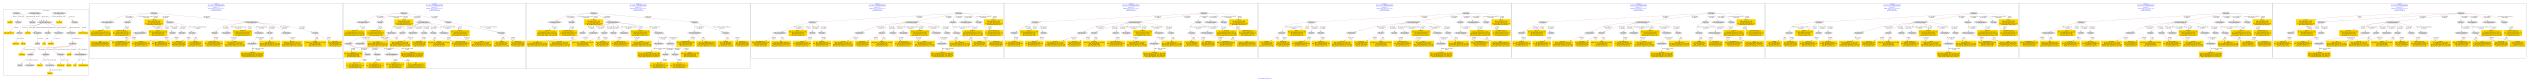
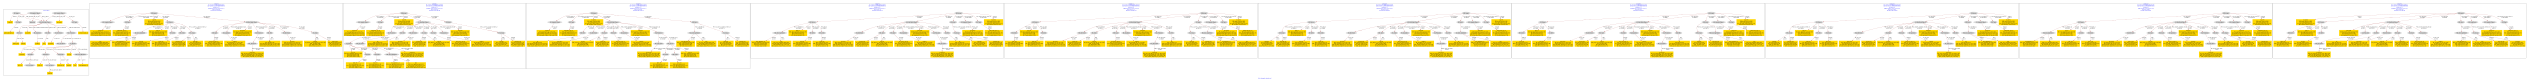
node "creditLine": fillcolor lightgray -> gold
node "E52_Time-Span4": added
node "Birth_URI": fillcolor lightgray -> gold
